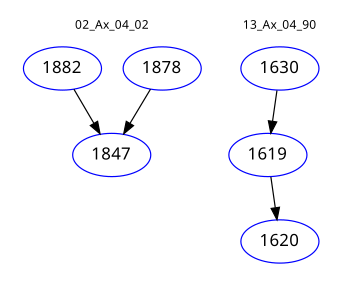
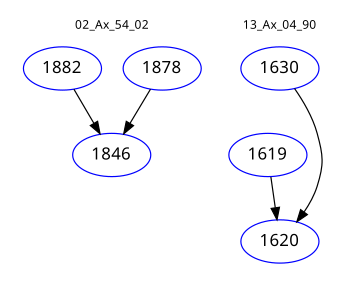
cluster "02_Ax_04_02": label "02_Ax_04_02" -> "02_Ax_54_02"
edge "1630" -> "1619": now "1630" -> "1620"
node "1847": label "1847" -> "1846"
